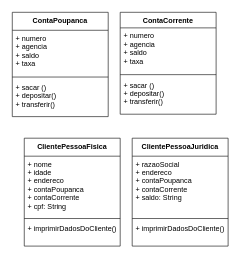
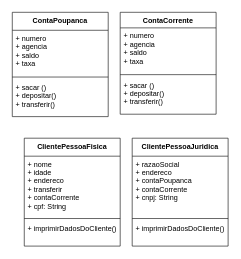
node "+ nome + idade + endereco + contaPoupanca + contaCorrente + cpf: String": label "+ nome + idade + endereco + contaPoupanca + contaCorrente + cpf: String" -> "+ nome + idade + endereco + transferir + contaCorrente + cpf: String"
node "+ razaoSocial + endereco + contaPoupanca + contaCorrente + saldo: String": label "+ razaoSocial + endereco + contaPoupanca + contaCorrente + saldo: String" -> "+ razaoSocial + endereco + contaPoupanca + contaCorrente + cnpj: String"
